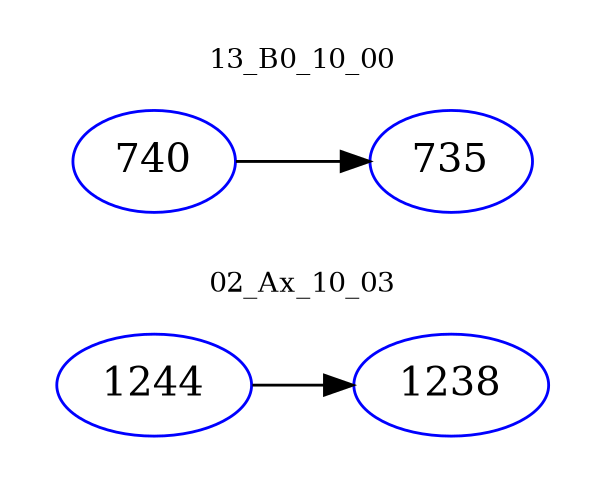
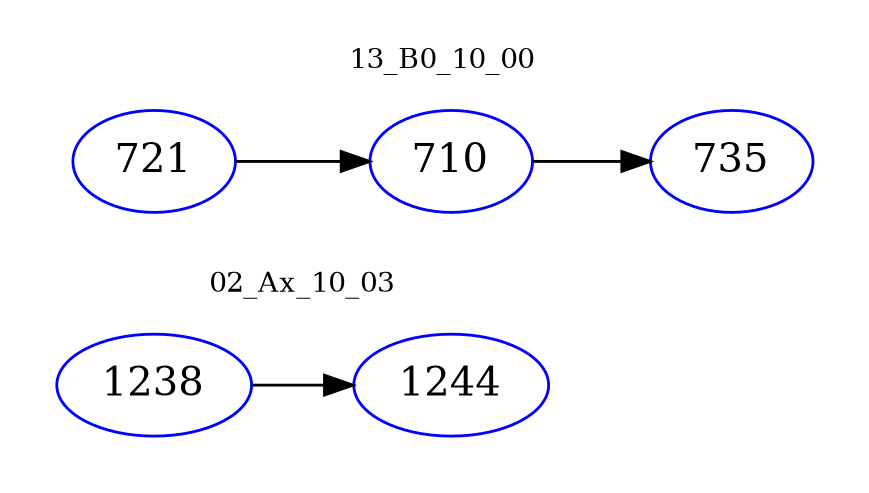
node "721": added
node "740": label "740" -> "710"
edge "1244" -> "1238": reversed
